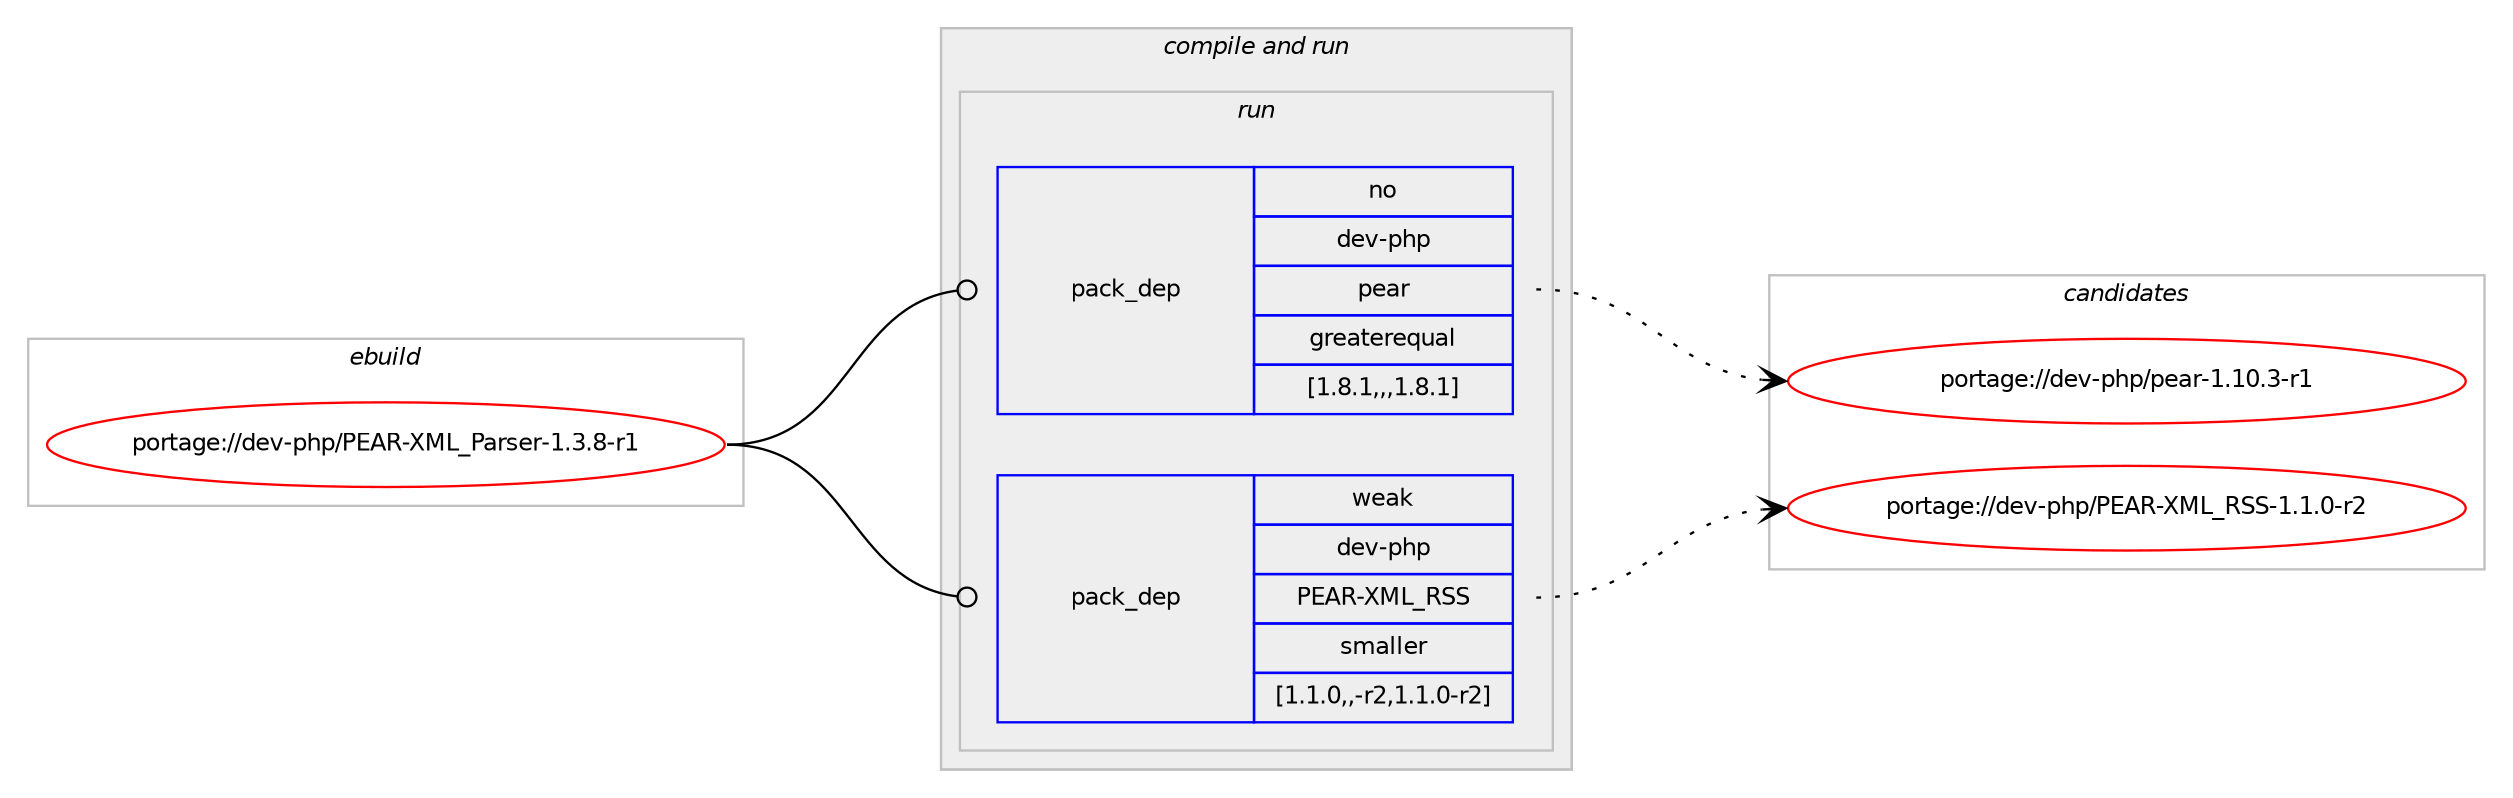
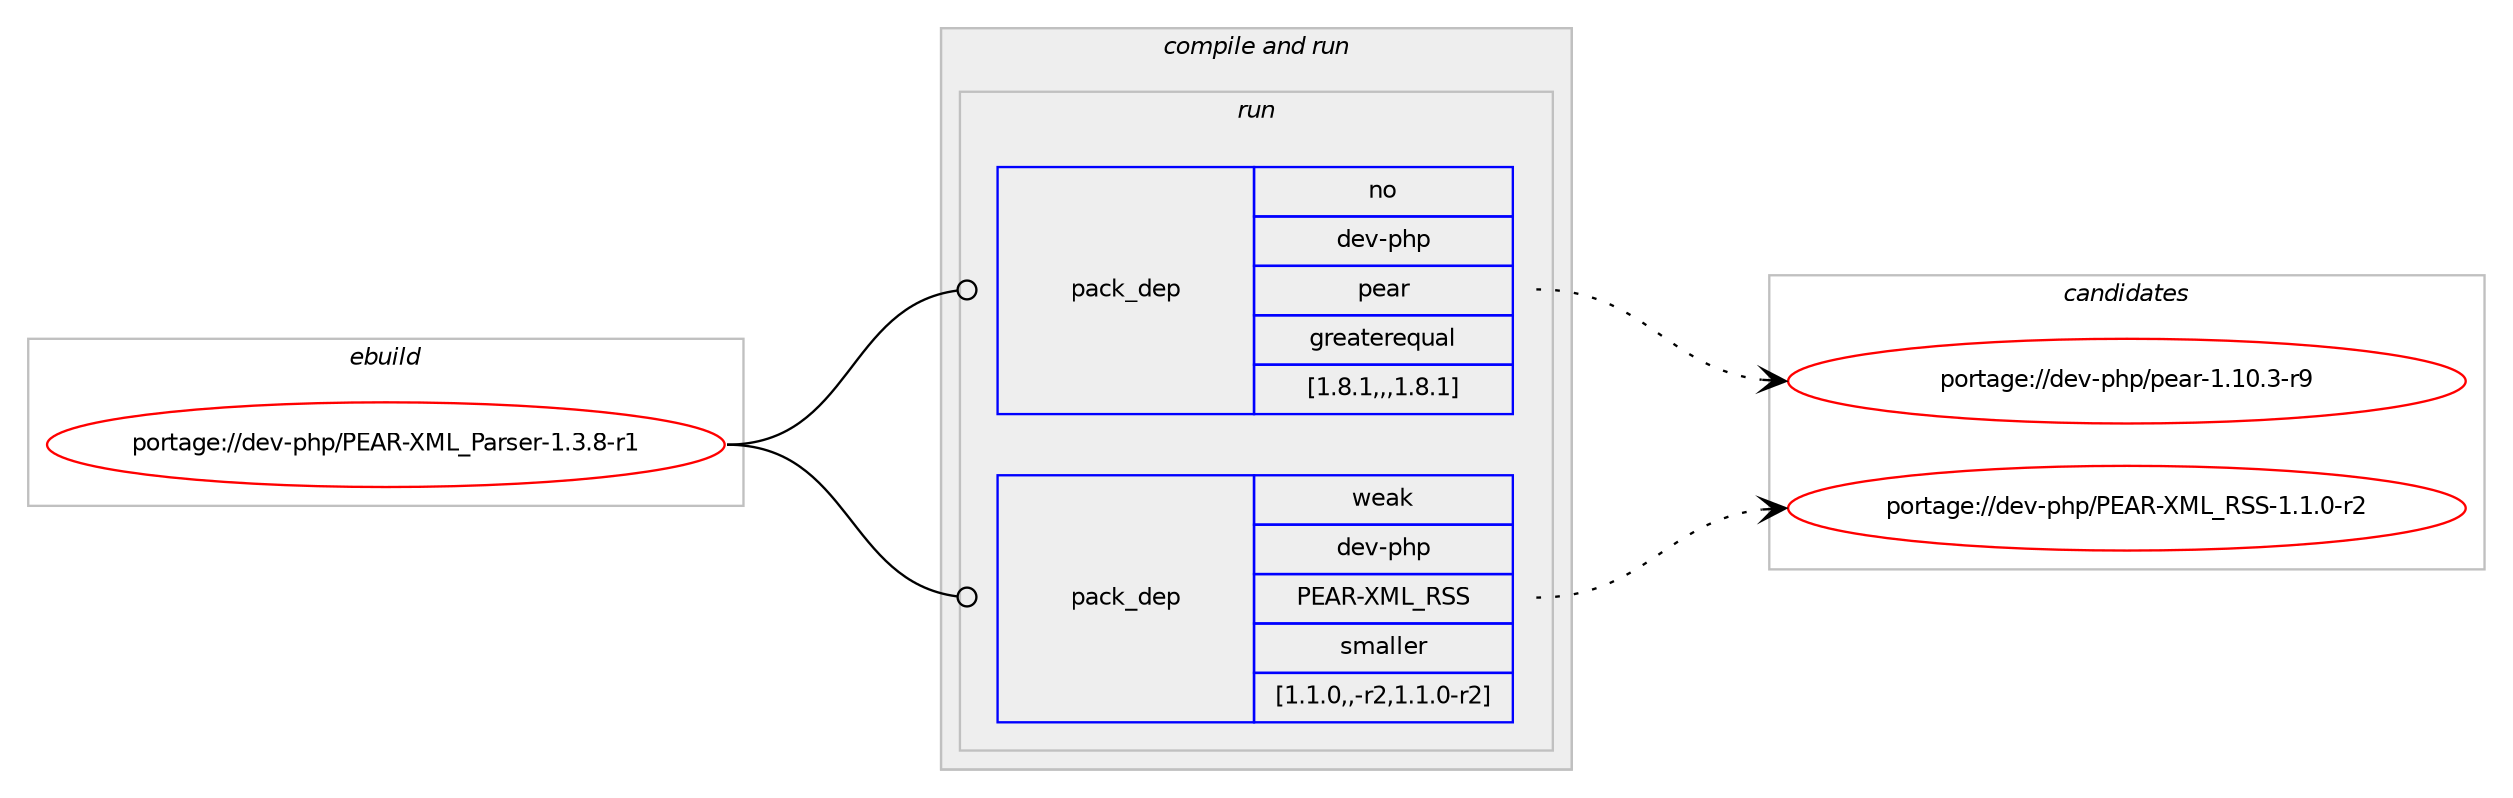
node "portage://dev-php/pear-1.10.3-r1": label "portage://dev-php/pear-1.10.3-r1" -> "portage://dev-php/pear-1.10.3-r9"
